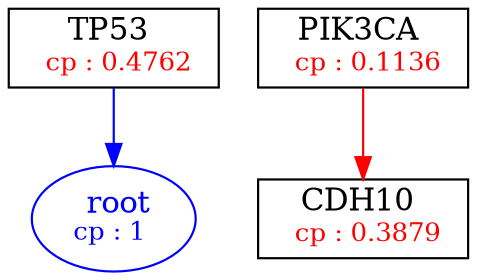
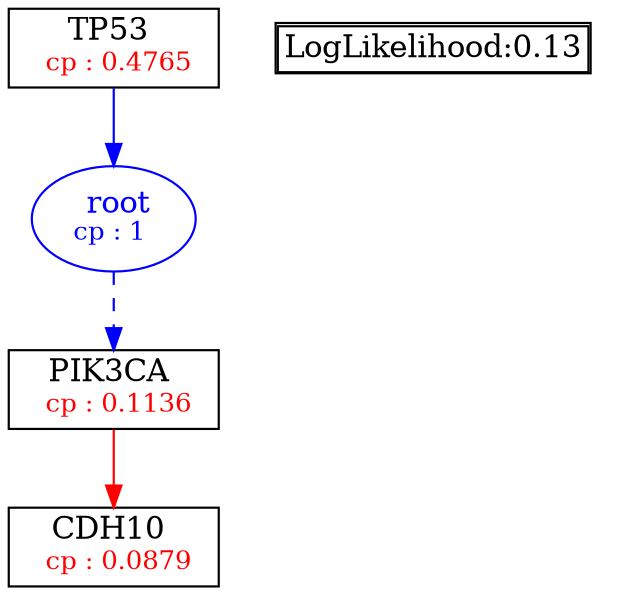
node "LogLikelihood:0.13": added
node "TP53": text "cp : 0.4762" -> "cp : 0.4765"
node "CDH10": text "cp : 0.3879" -> "cp : 0.0879"
edge "root" -> "PIK3CA": added
